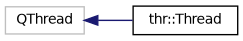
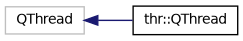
node "thr::Thread": label "thr::Thread" -> "thr::QThread"
